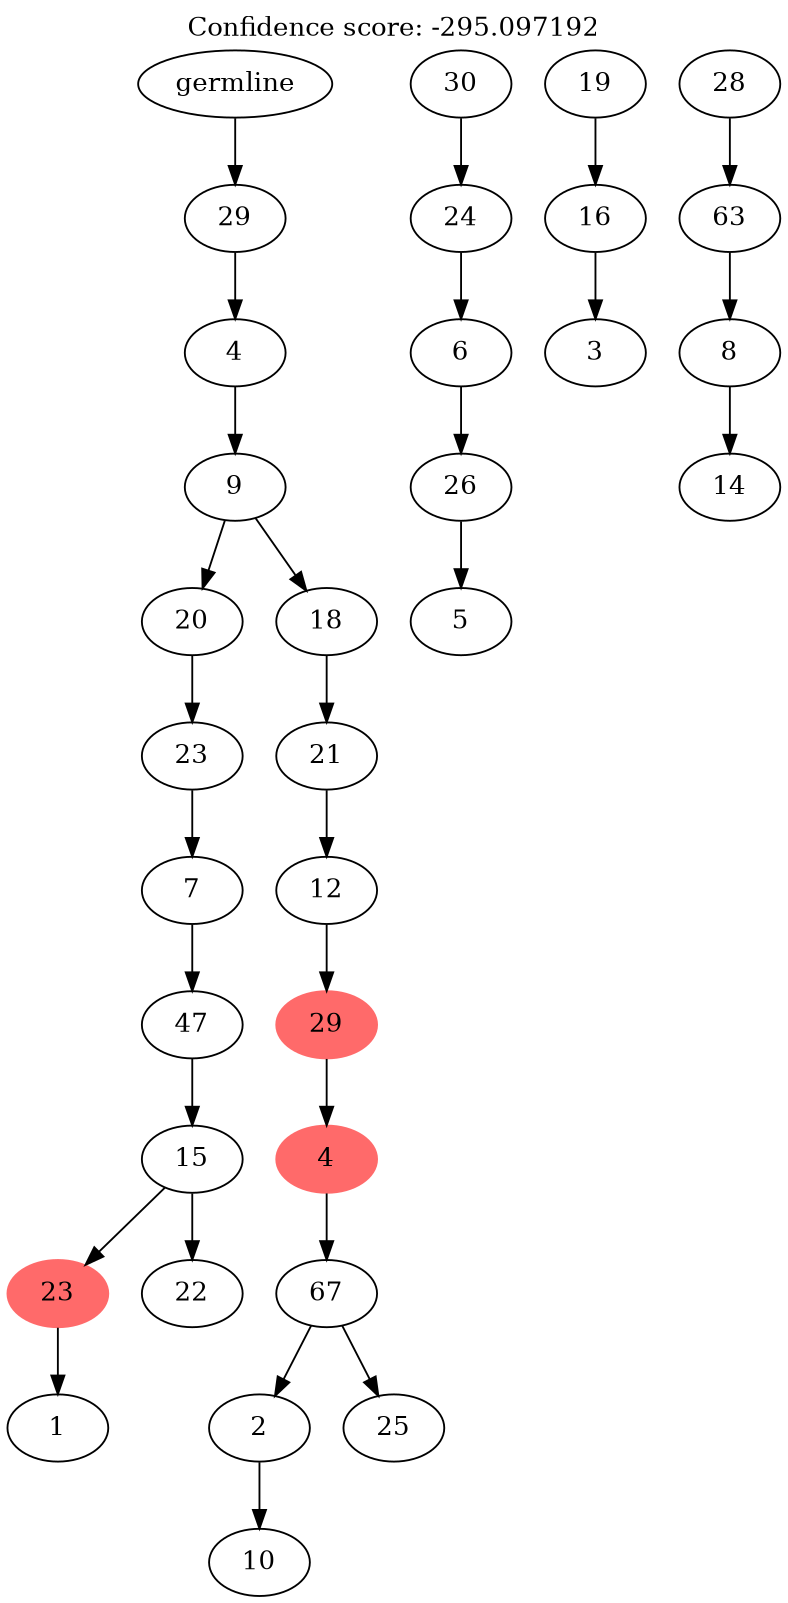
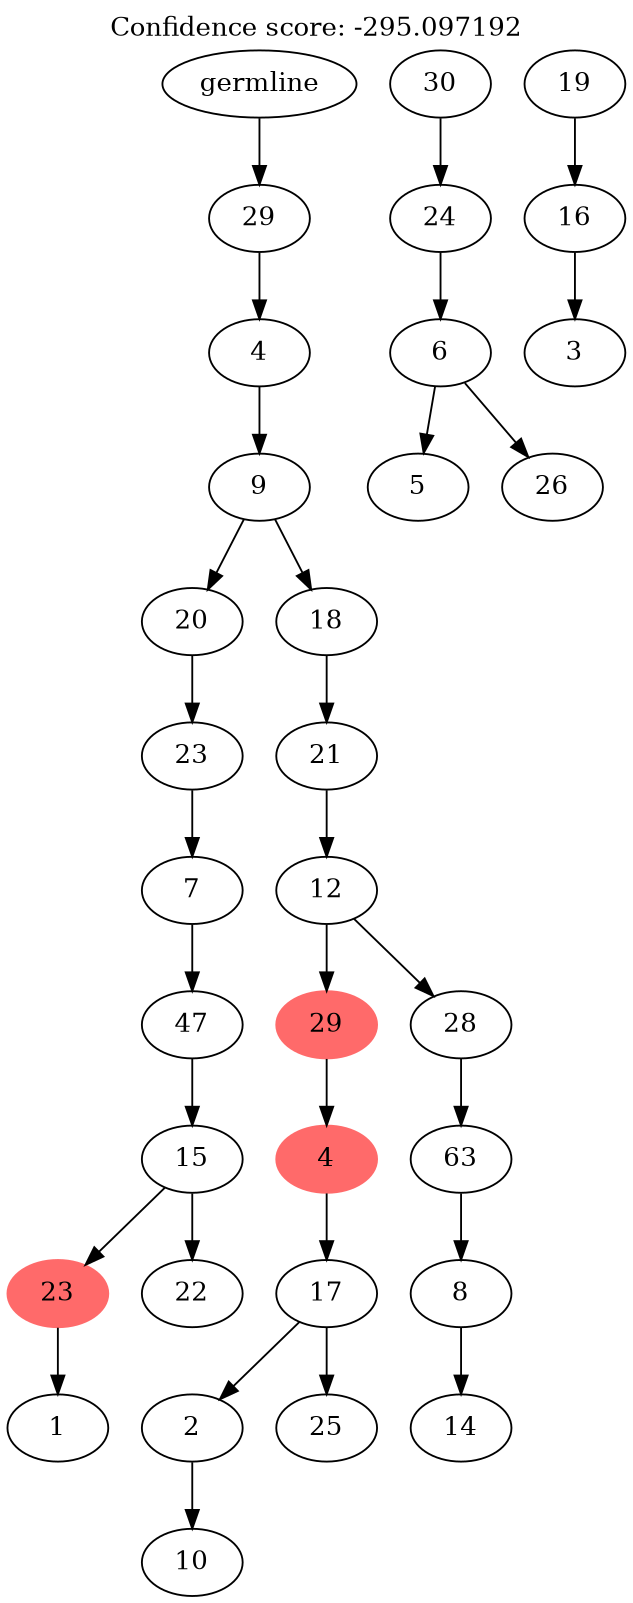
edge "26" -> "5": now "6" -> "5"
edge "12" -> "28": added
node "67": label "67" -> "17"
